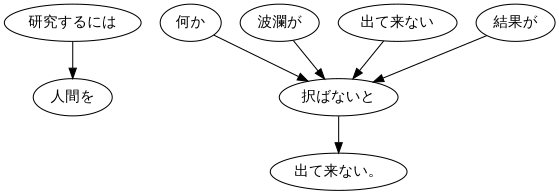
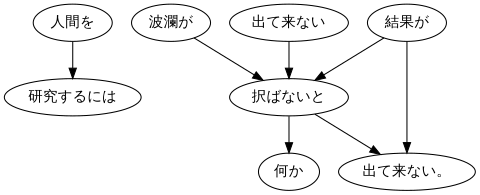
edge "研究するには" -> "人間を": reversed
edge "何か" -> "択ばないと": reversed
edge "結果が" -> "出て来ない。": added
